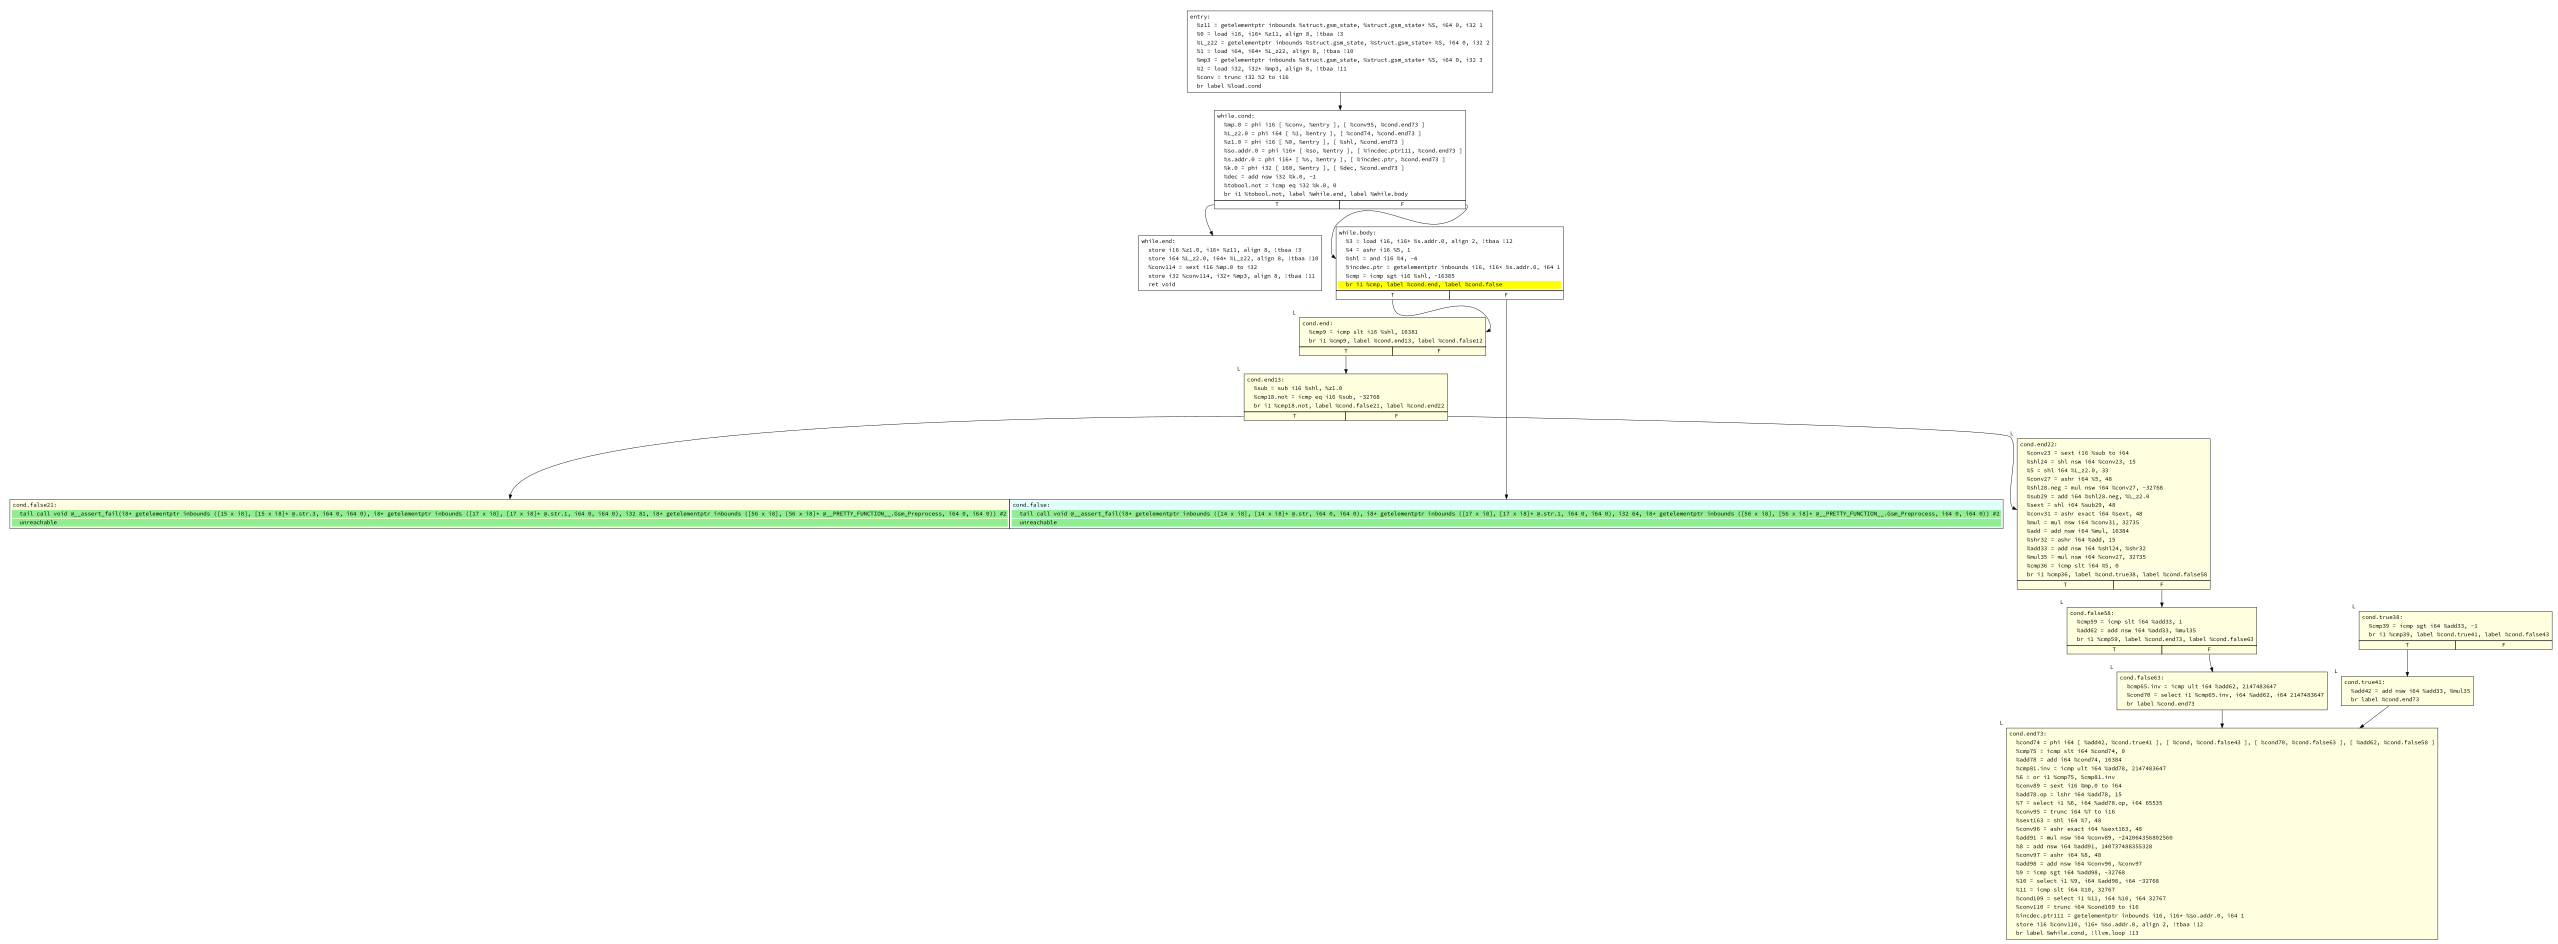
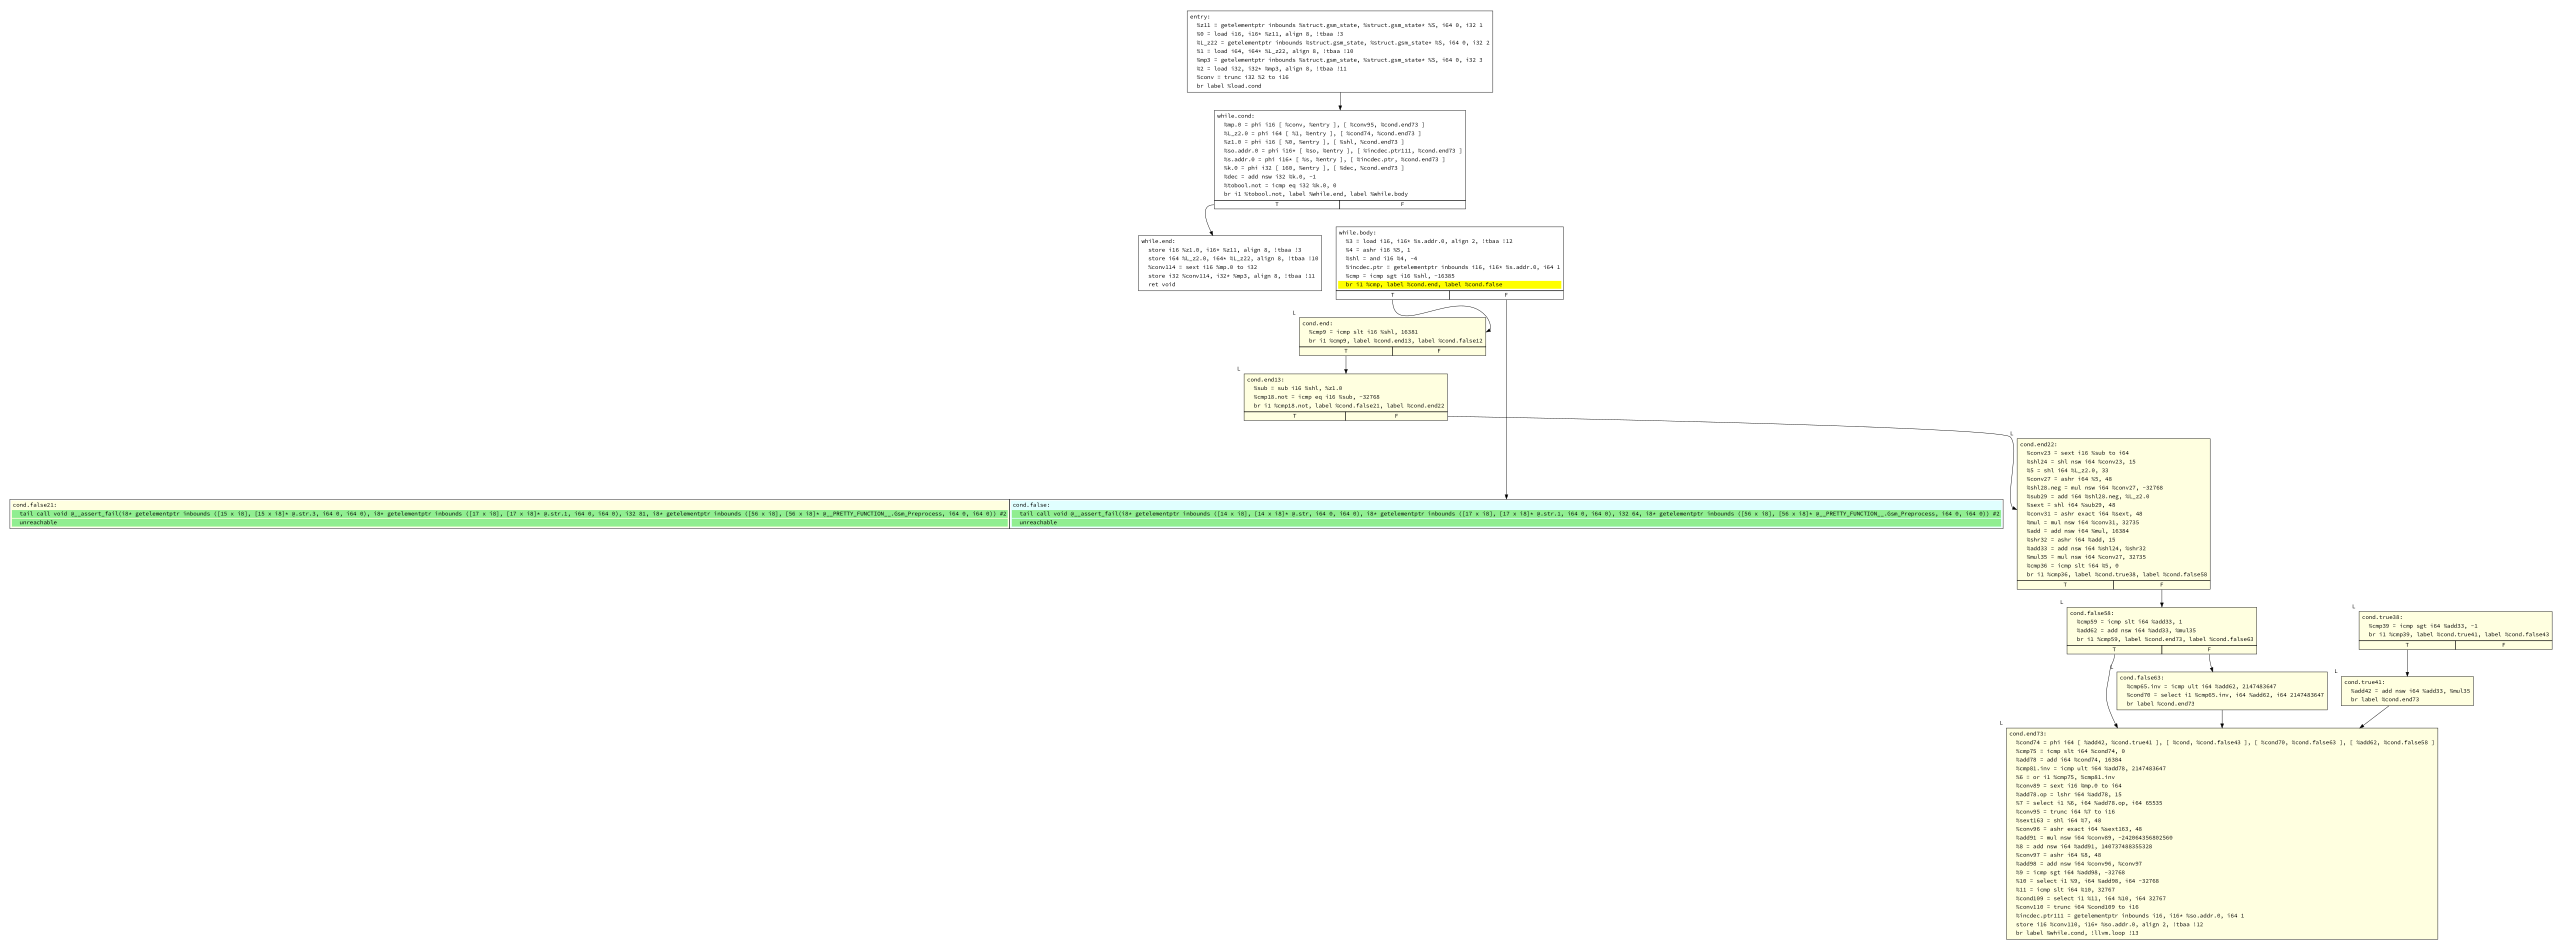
edge "while.cond:" -> "while.body:": removed
edge "cond.end13:" -> "cond.false21:": removed
edge "cond.false58:" -> "cond.end73:": added
